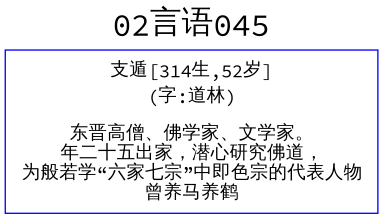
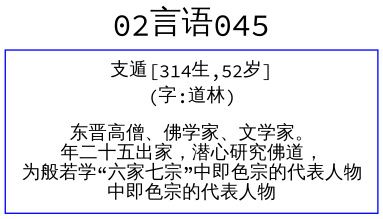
node "支遁[314生,52岁]": text "曾养马养鹤" -> "中即色宗的代表人物"
